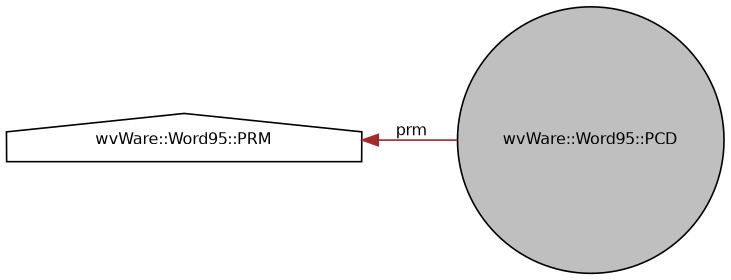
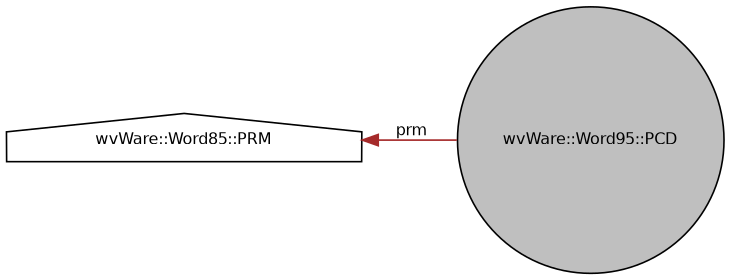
node "wvWare::Word95::PRM": label "wvWare::Word95::PRM" -> "wvWare::Word85::PRM"
